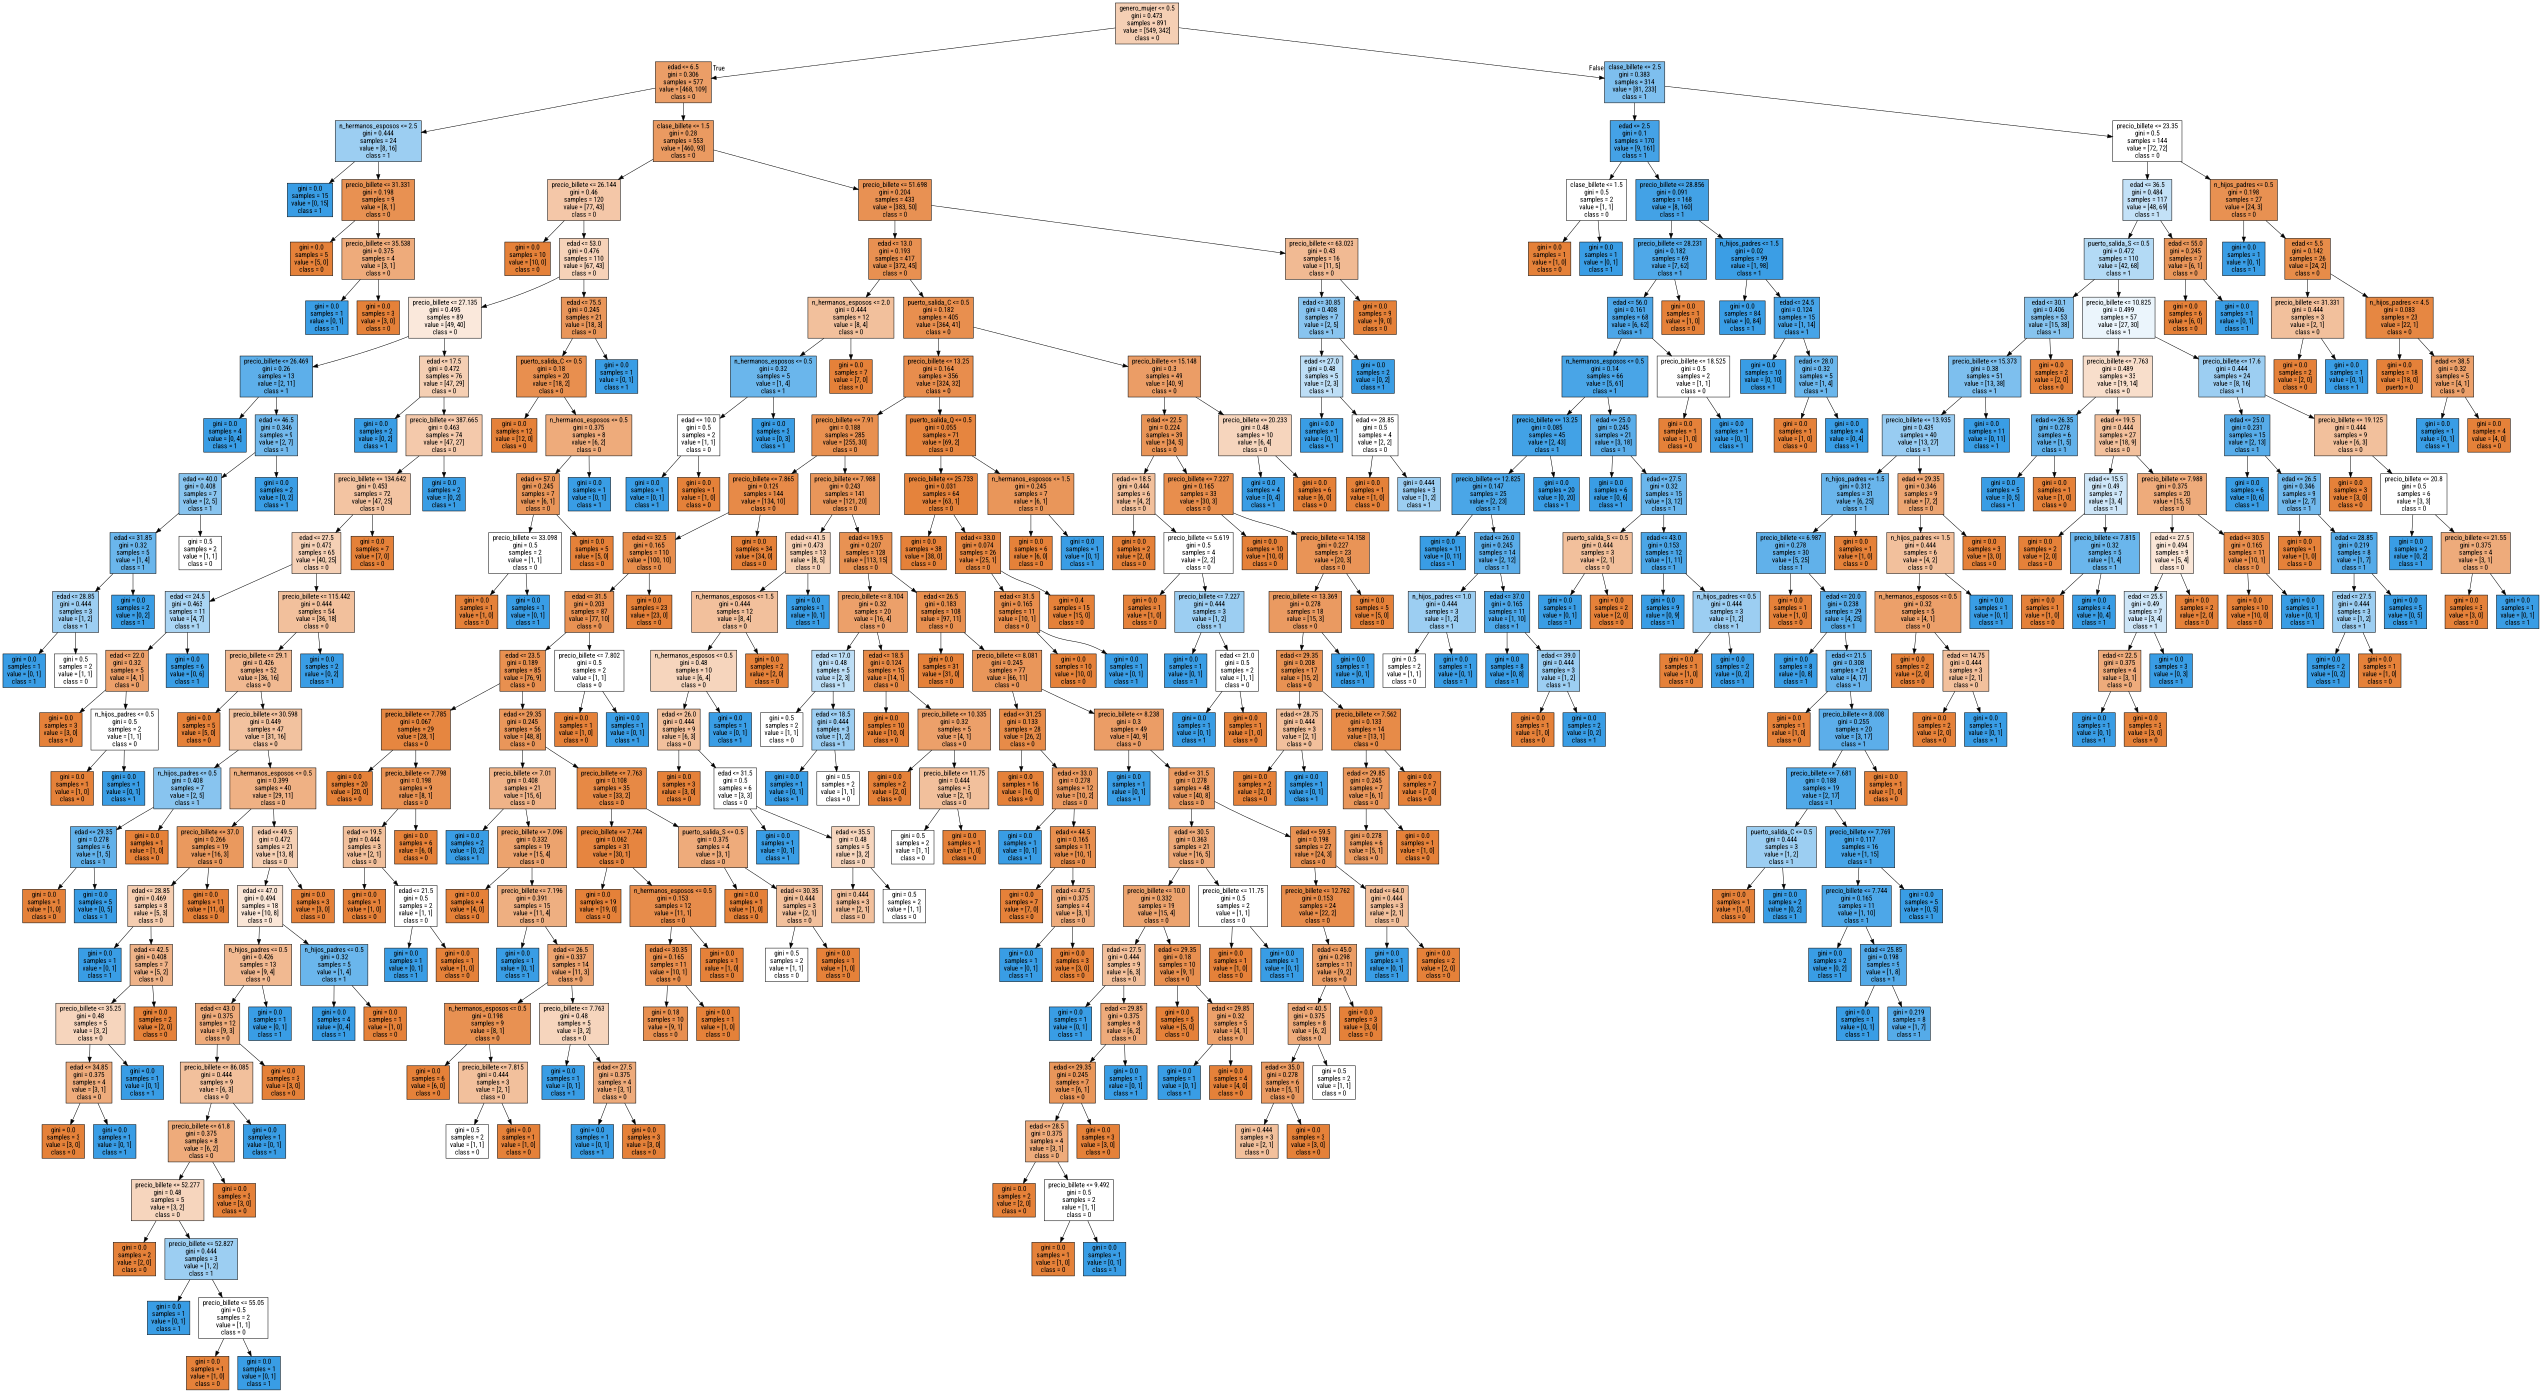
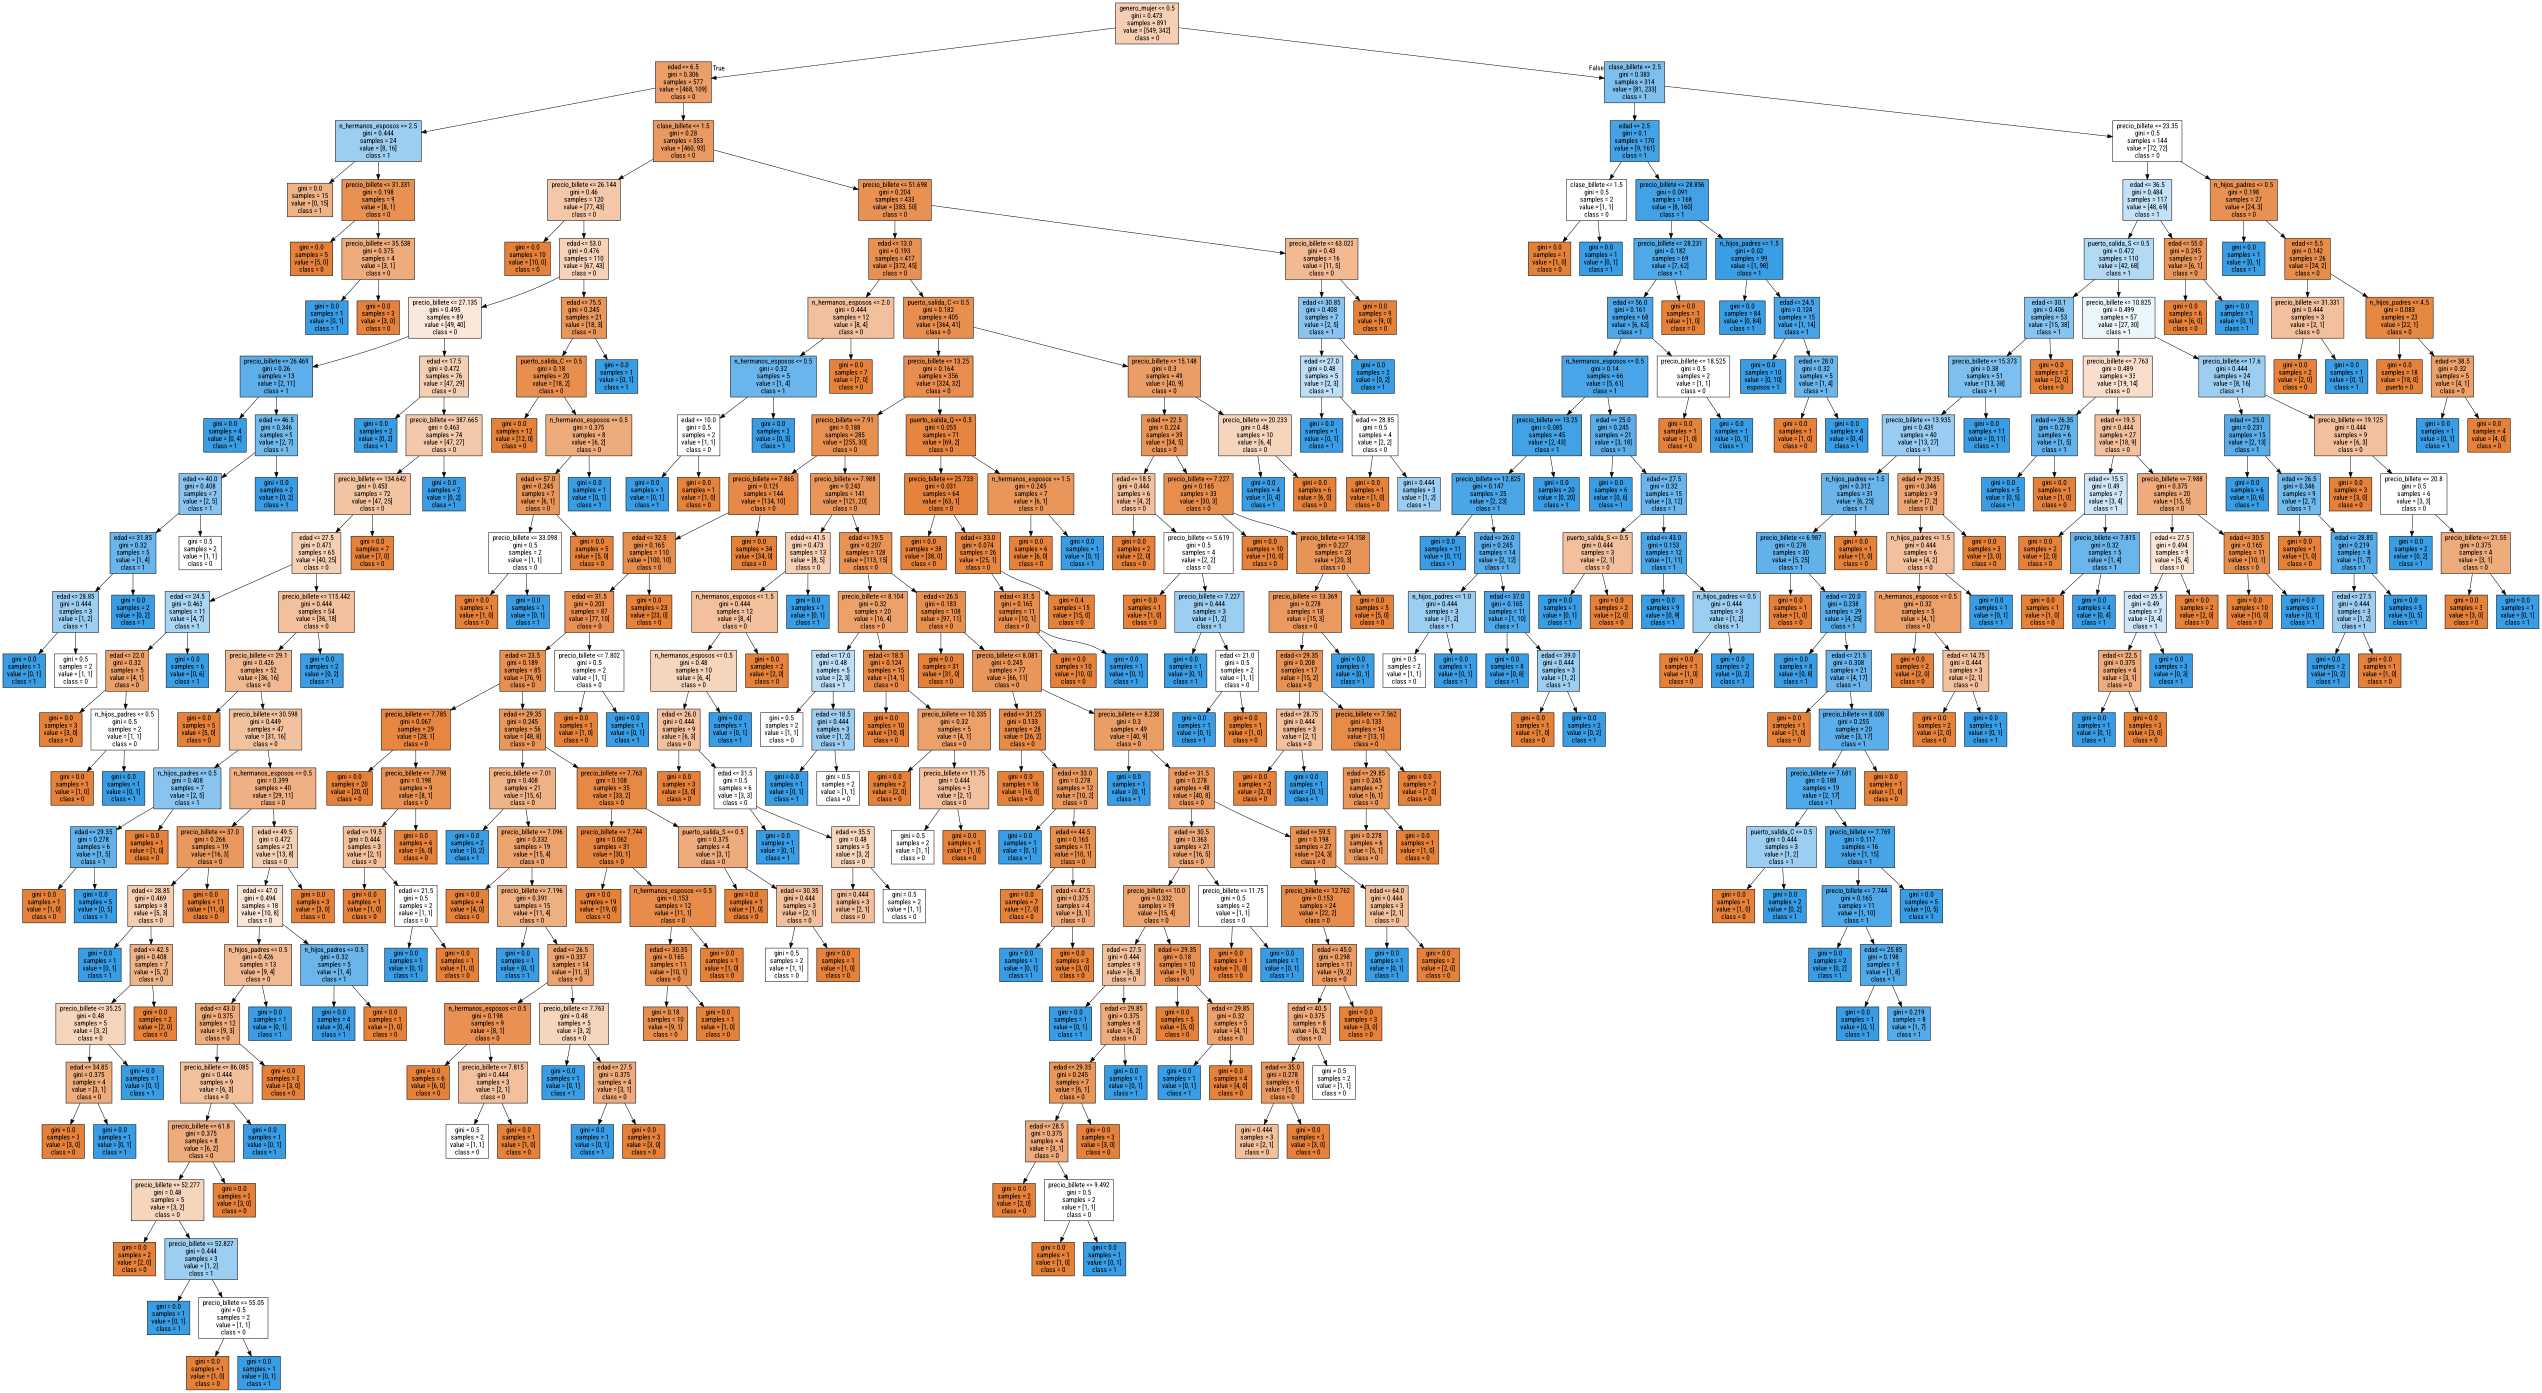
node "gini = 0.0 samples = 15 value = [0, 15] class = 1": fillcolor #399de5 -> #efb388
node "gini = 0.0 samples = 10 value = [0, 10] class = 1": label "gini = 0.0 samples = 10 value = [0, 10] class = 1" -> "gini = 0.0 samples = 10 value = [0, 10] esposos = 1"
